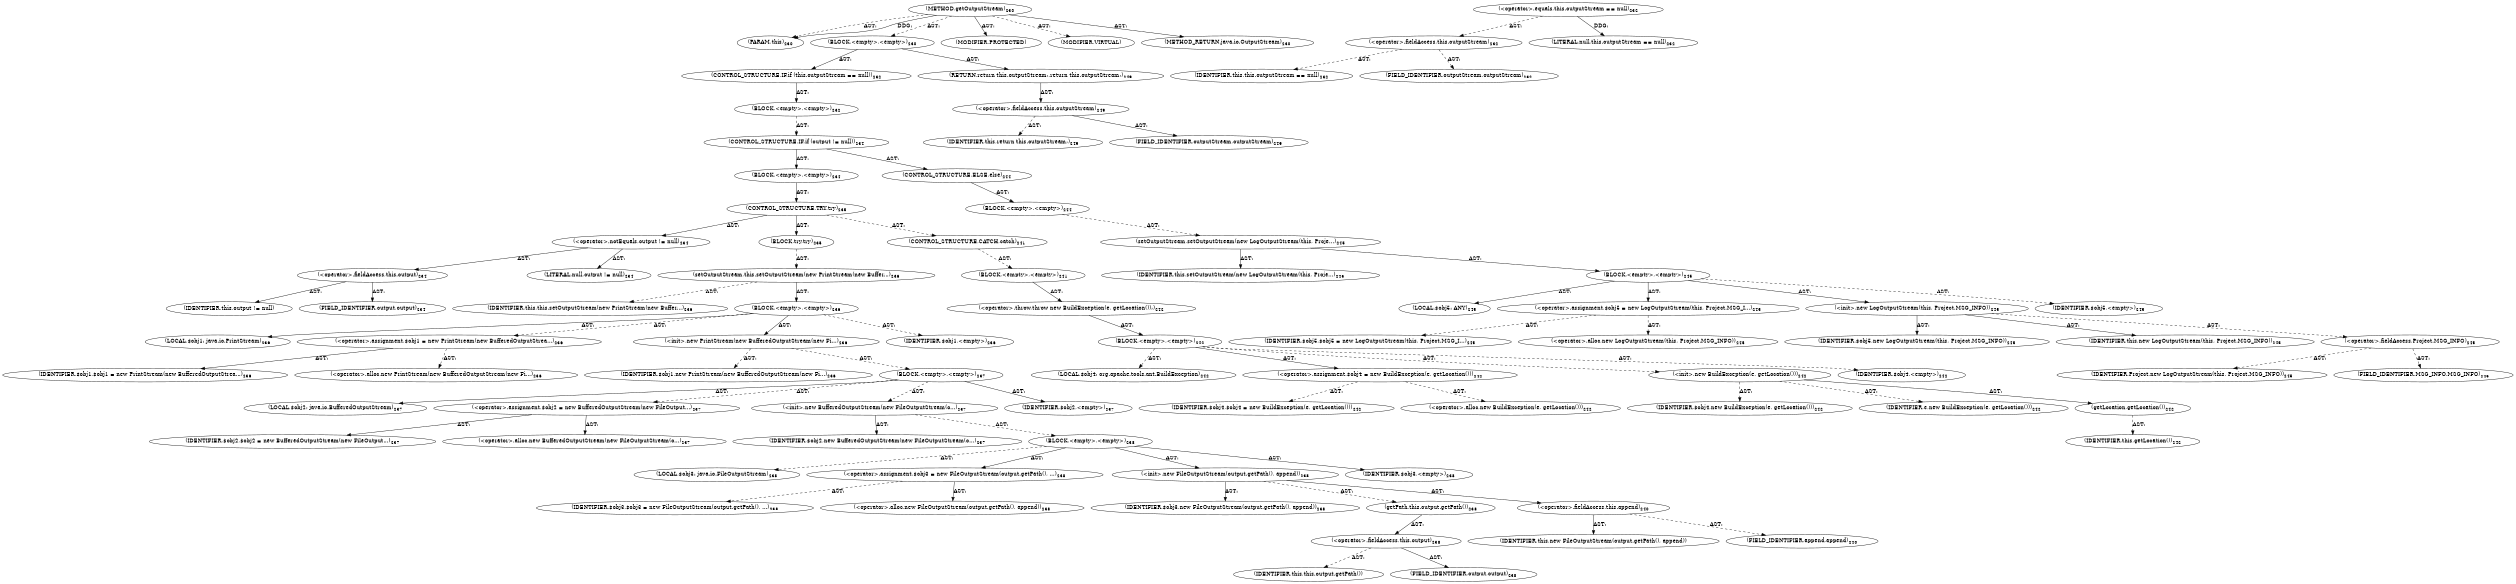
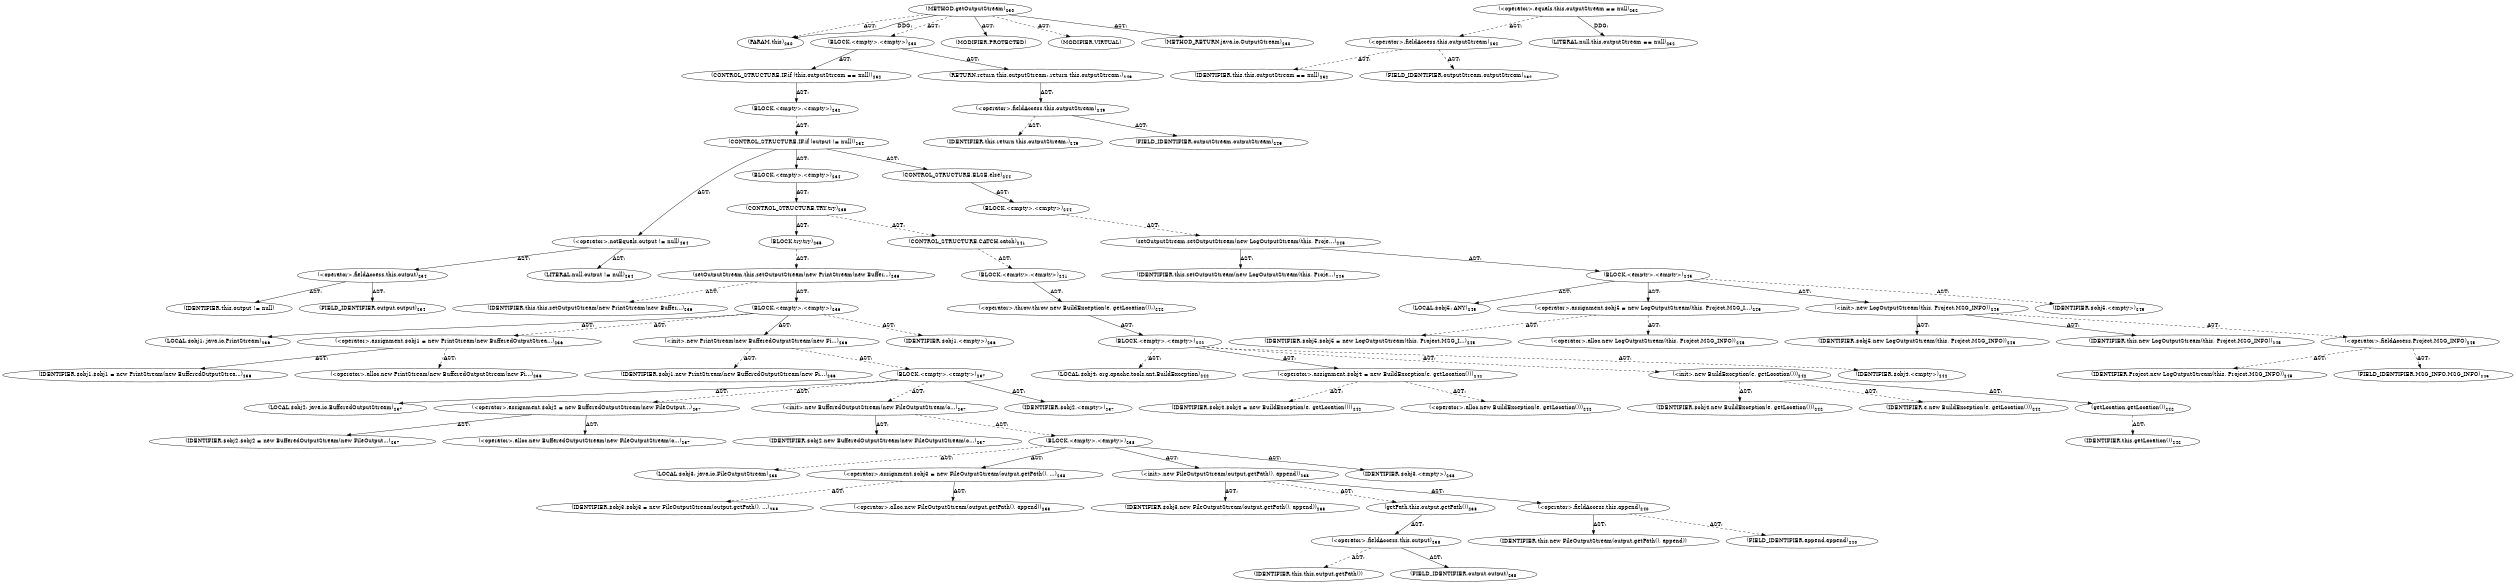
edge "(CONTROL_STRUCTURE,TRY,try)" -> "(<operator>.notEquals,output != null)": now "(CONTROL_STRUCTURE,IF,if (output != null))" -> "(<operator>.notEquals,output != null)"
